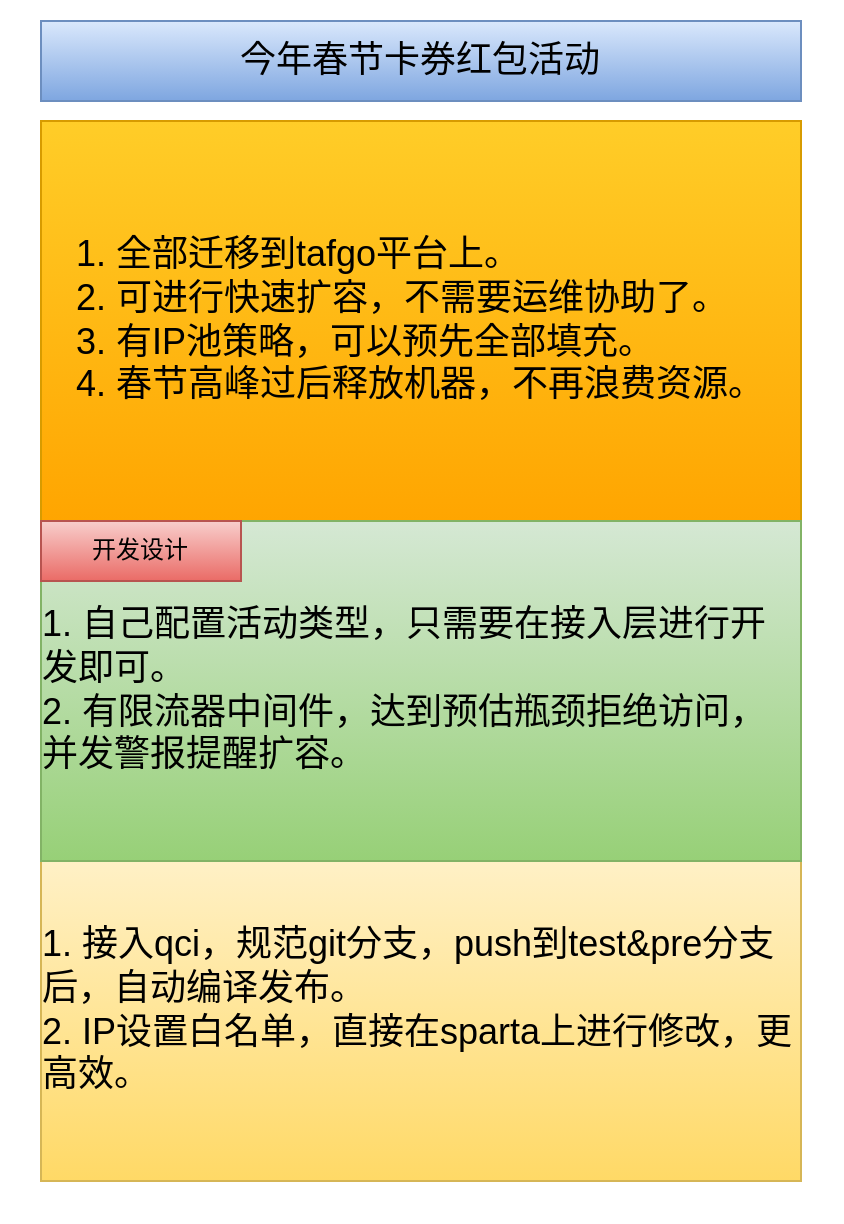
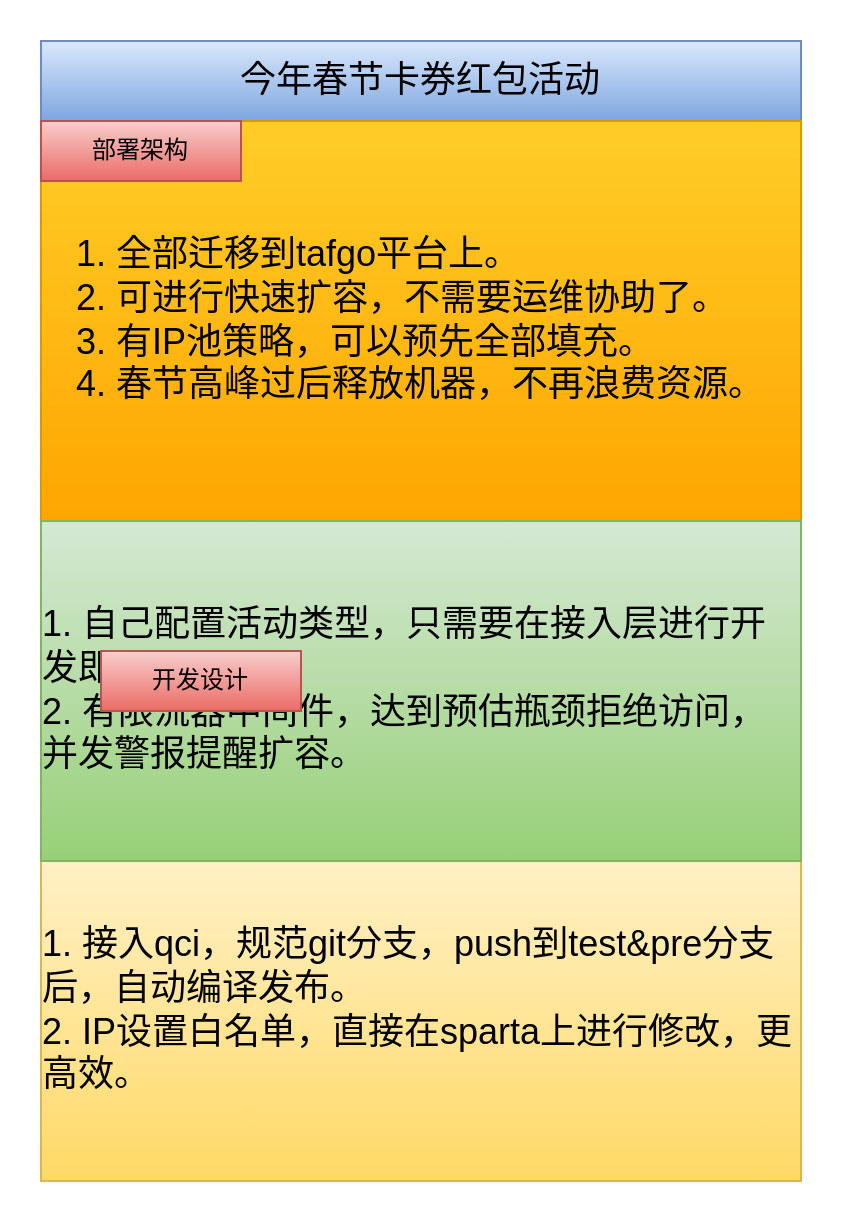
node "今年春节卡券红包活动": moved (421, 61) -> (421, 81)
node "部署架构": added
node "开发设计": moved (141, 551) -> (201, 681)
